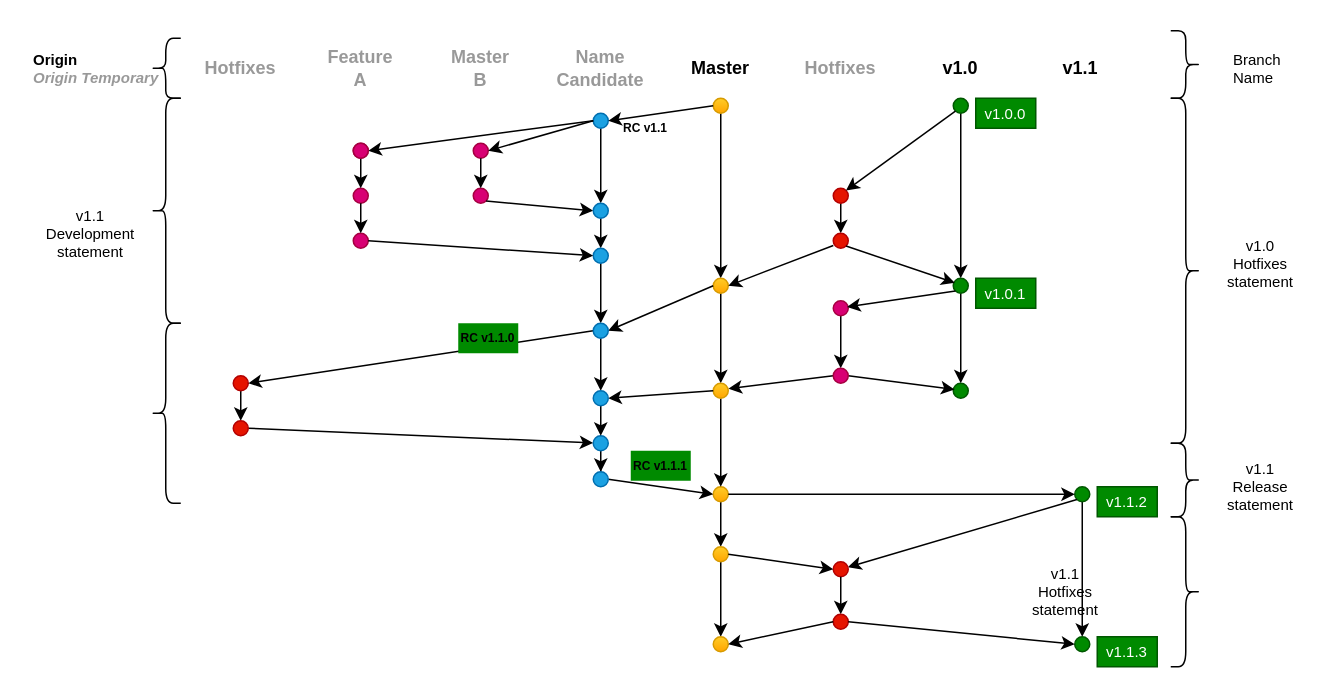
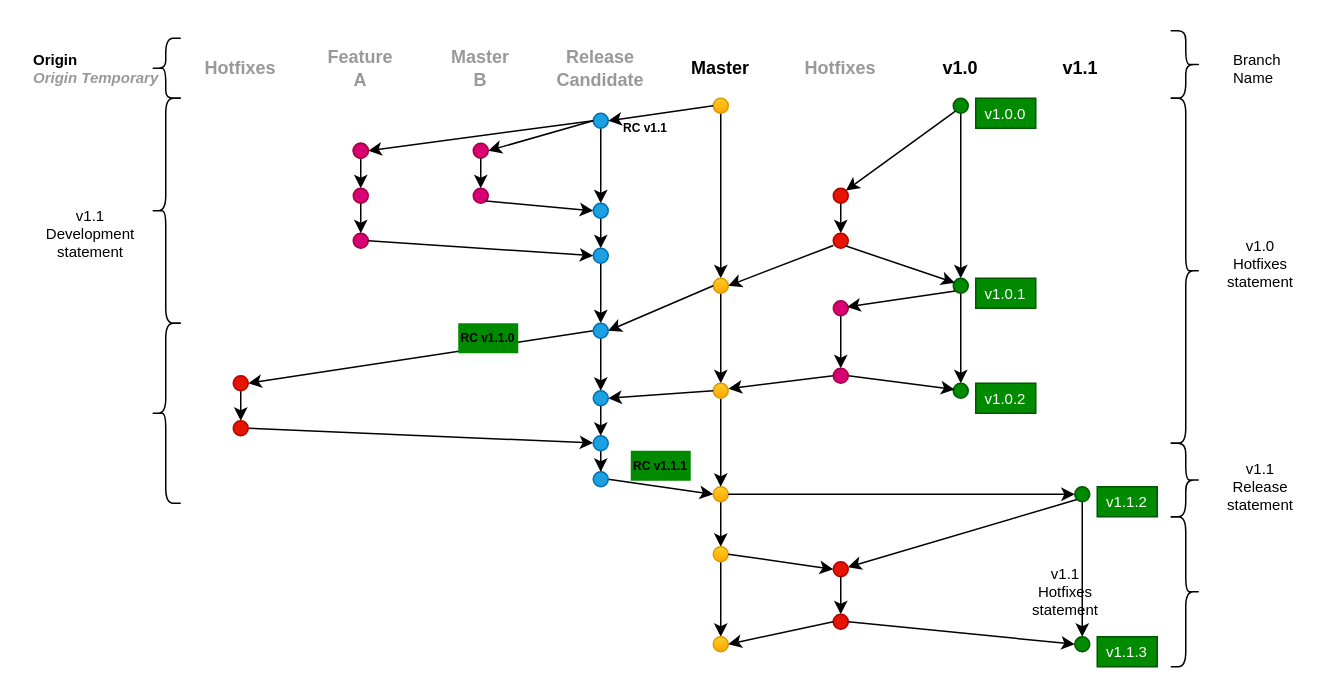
node "Name Candidate": label "Name Candidate" -> "Release Candidate"
node "v1.0.2": added
